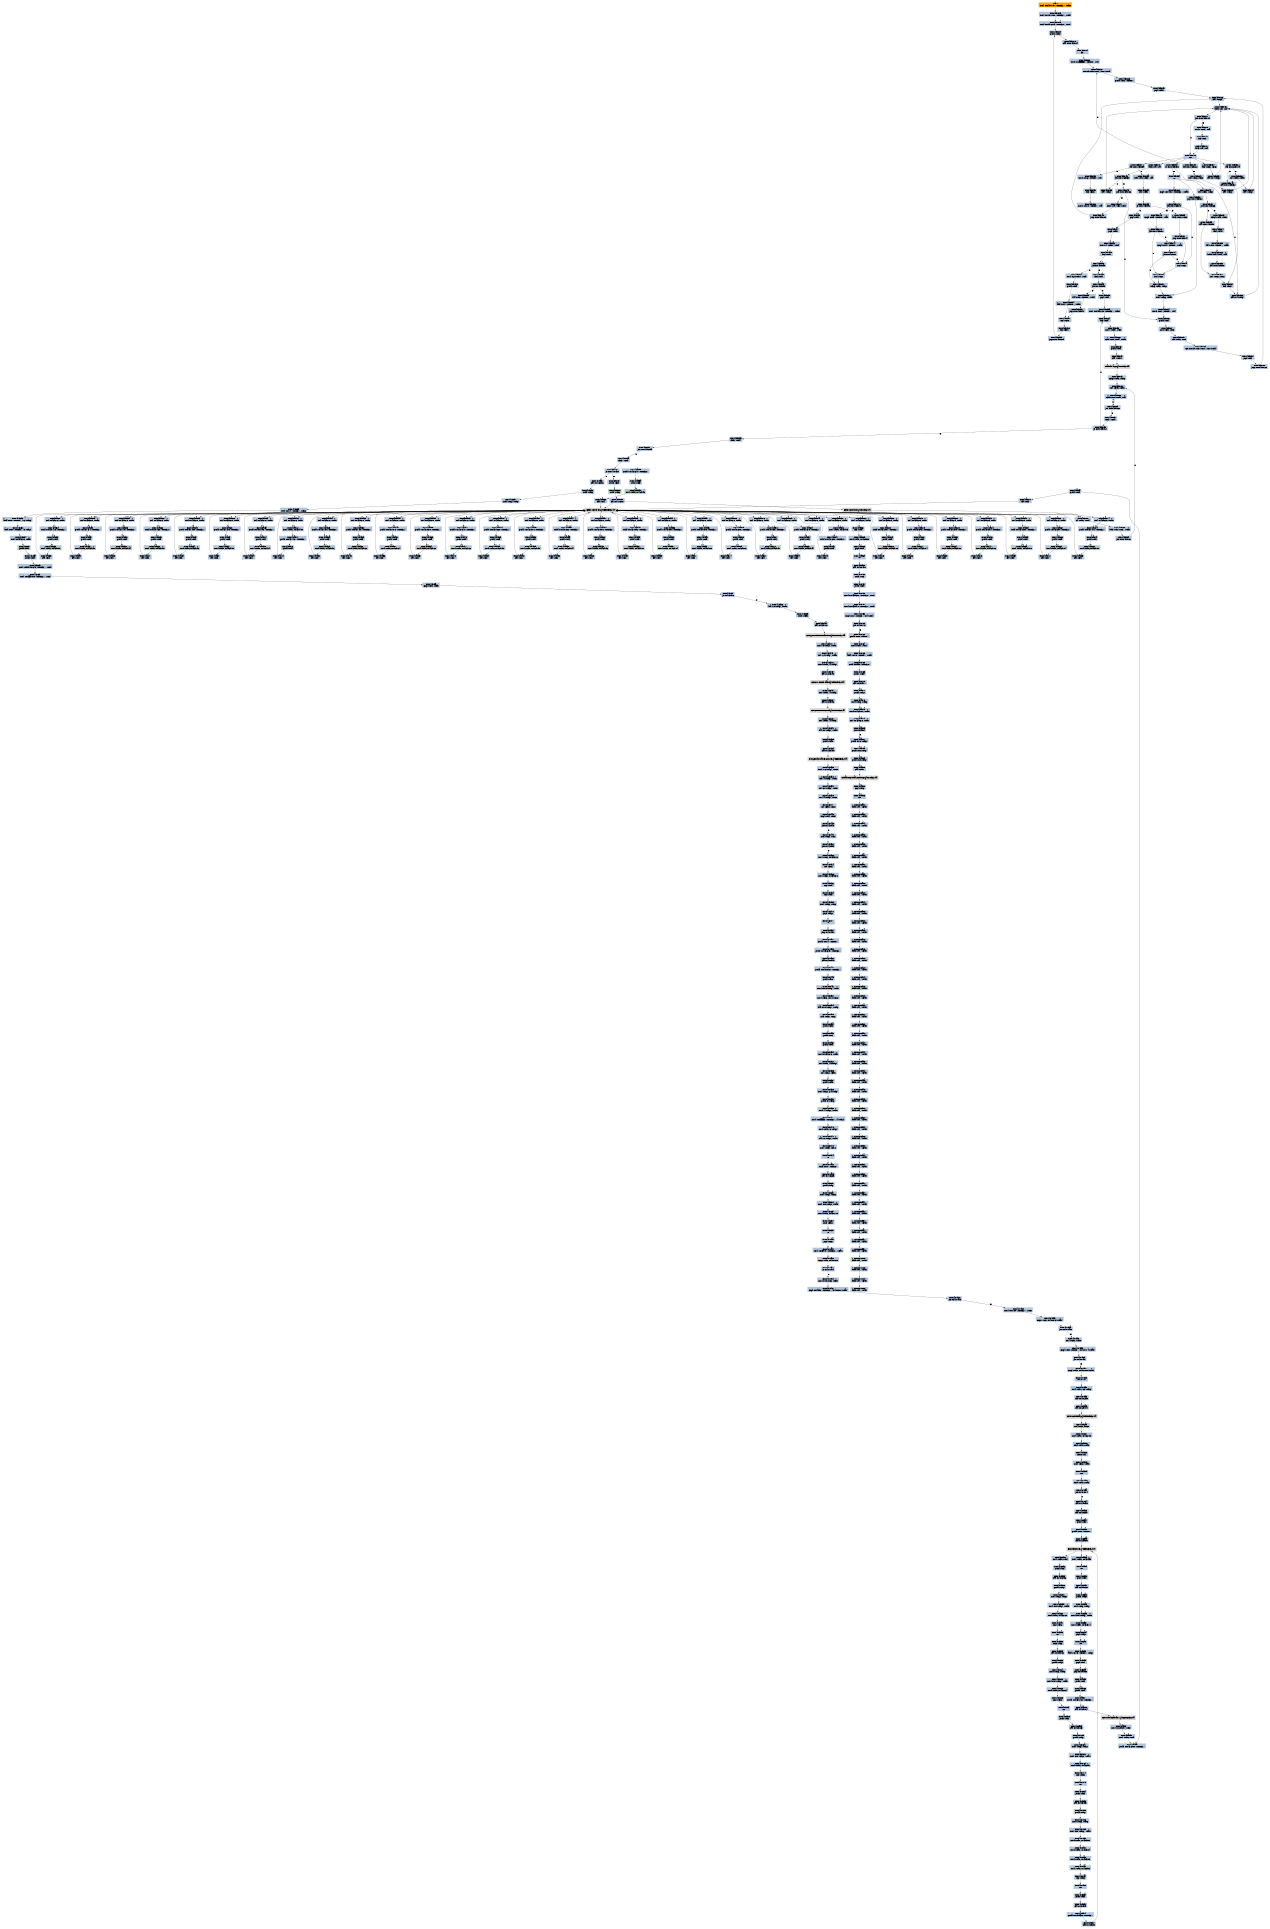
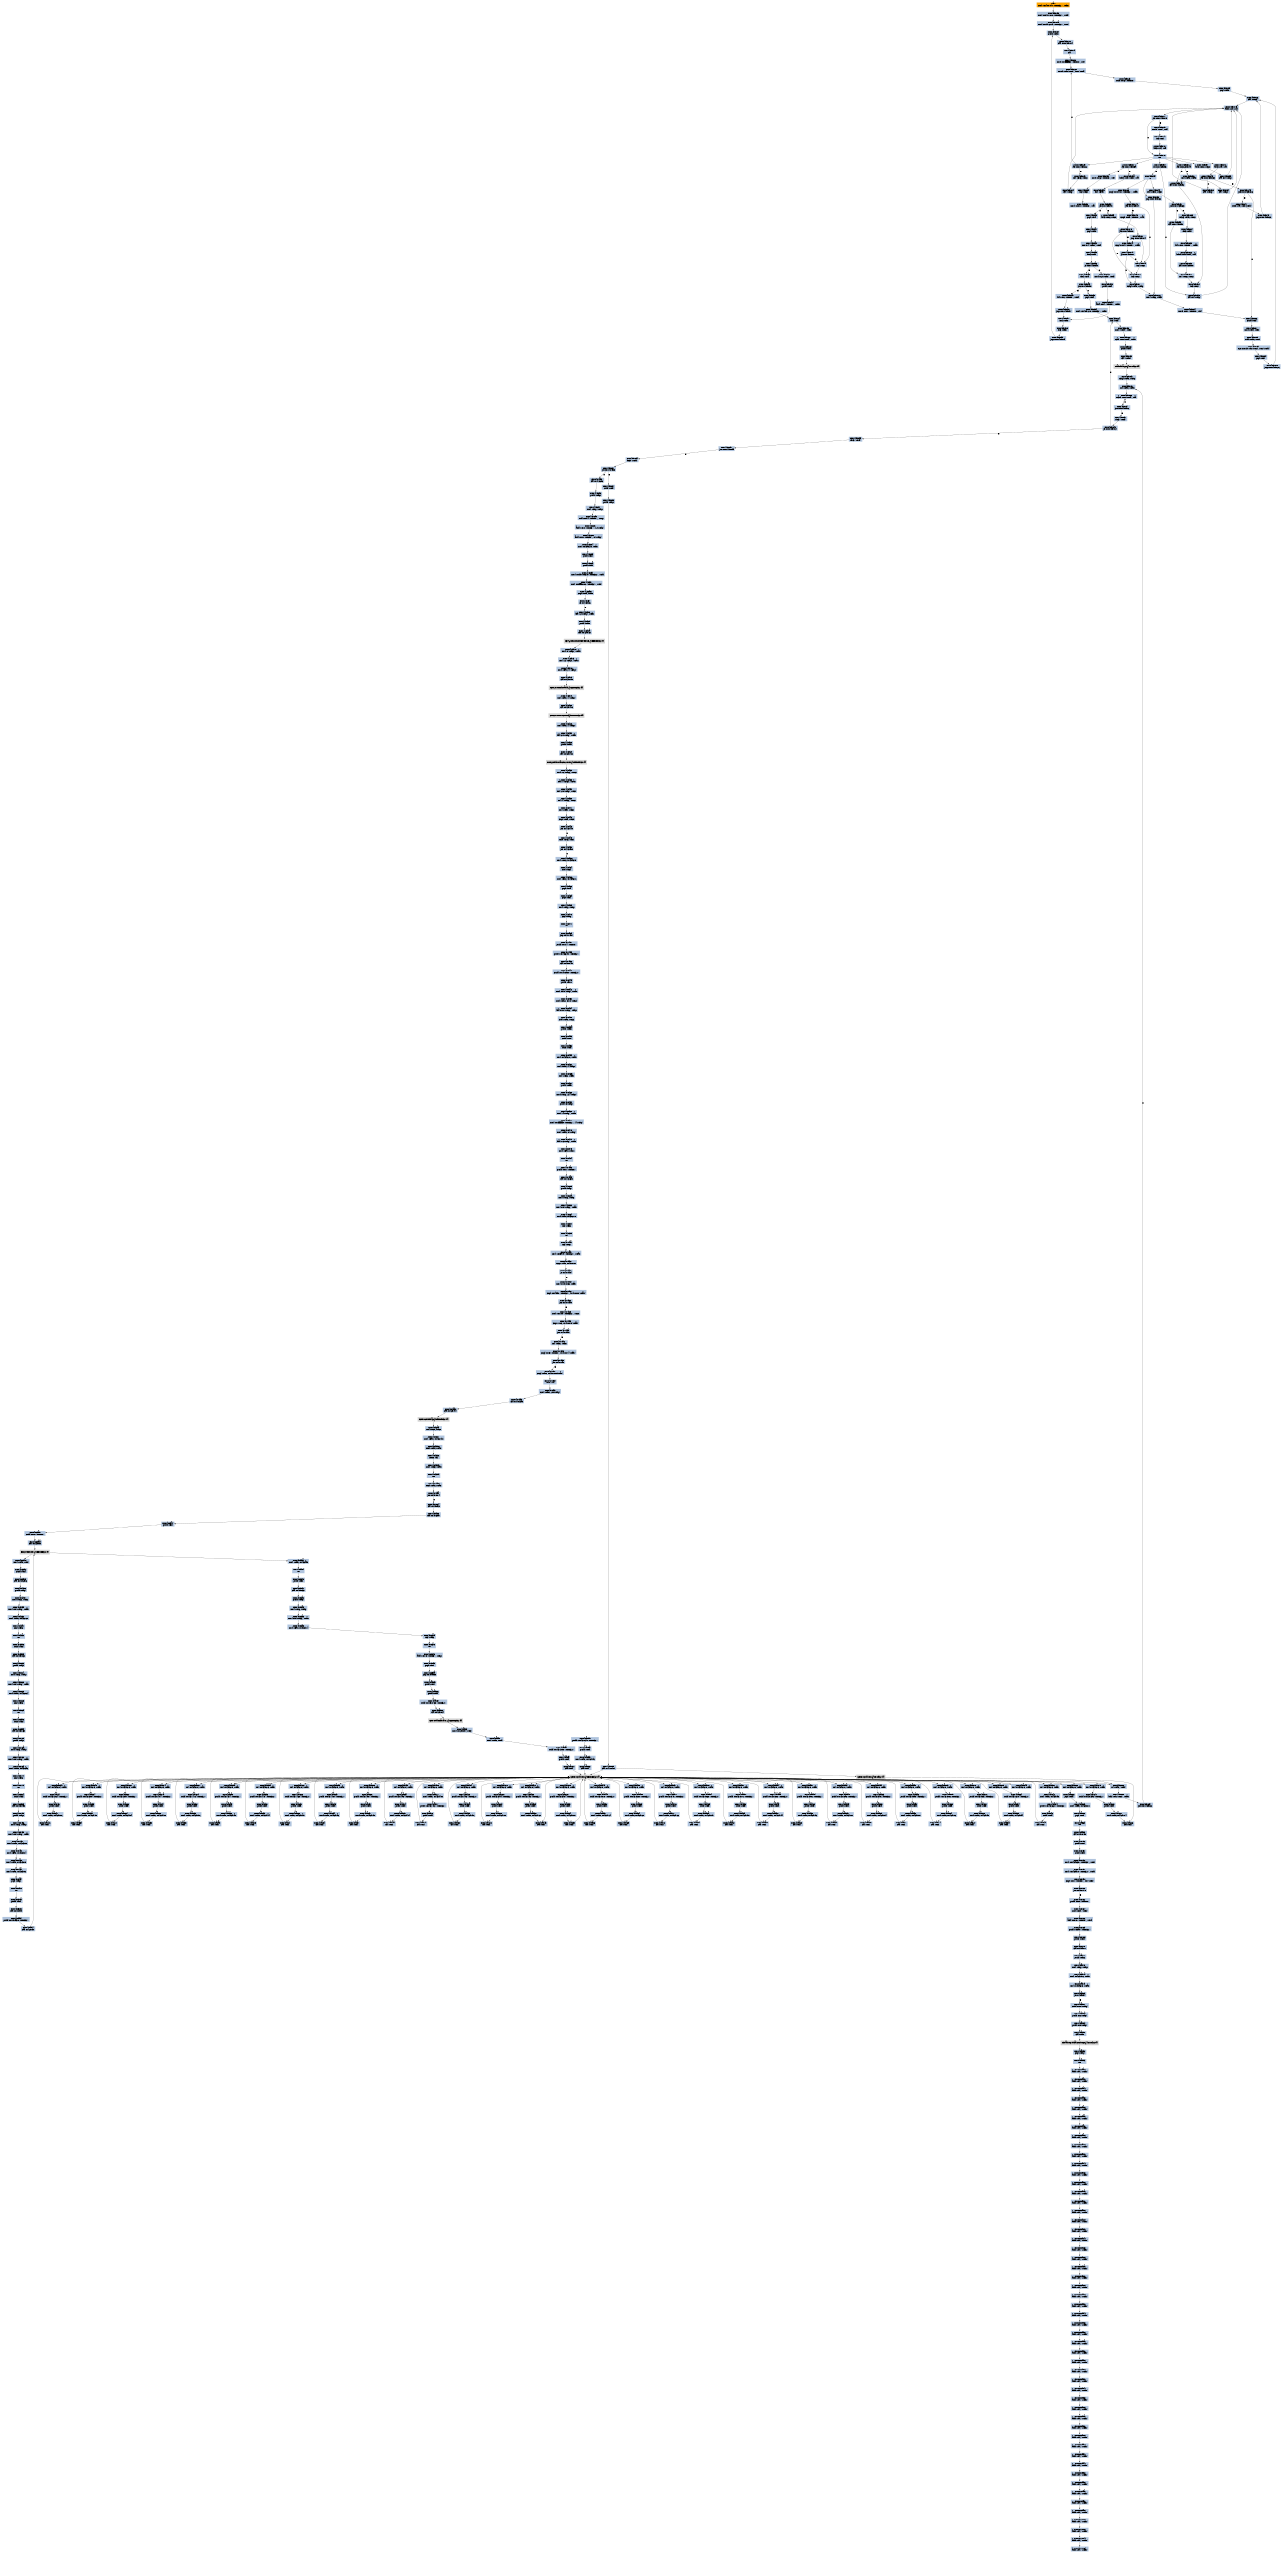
edge "0x0040abff pushl %edi" -> "0x0040abfa pushl $0x431398<UINT32>": reversed
